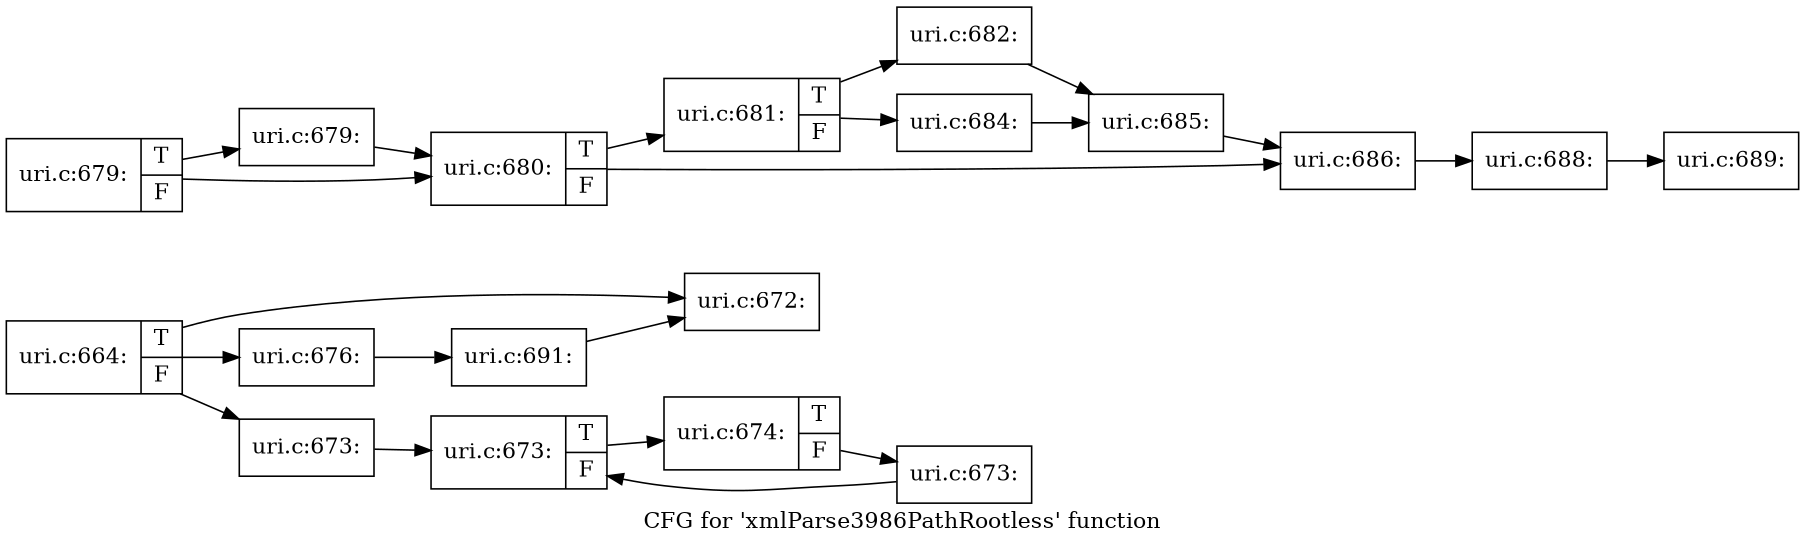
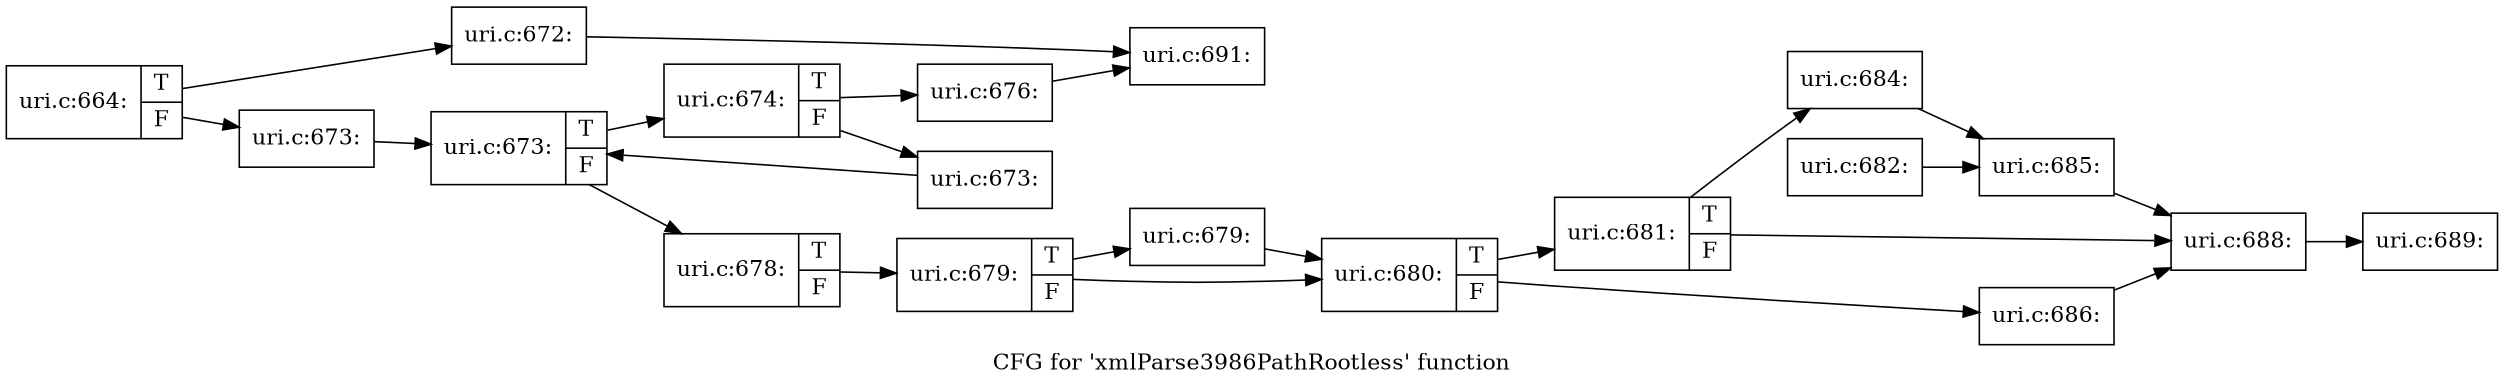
edge "uri.c:681:" -> "uri.c:682:": now "uri.c:681:" -> "uri.c:688:"
edge "uri.c:685:" -> "uri.c:686:": now "uri.c:685:" -> "uri.c:688:"
node "uri.c:678:": added
edge "uri.c:691:" -> "uri.c:672:": reversed
edge "uri.c:664:" -> "uri.c:676:": now "uri.c:674:" -> "uri.c:676:"
